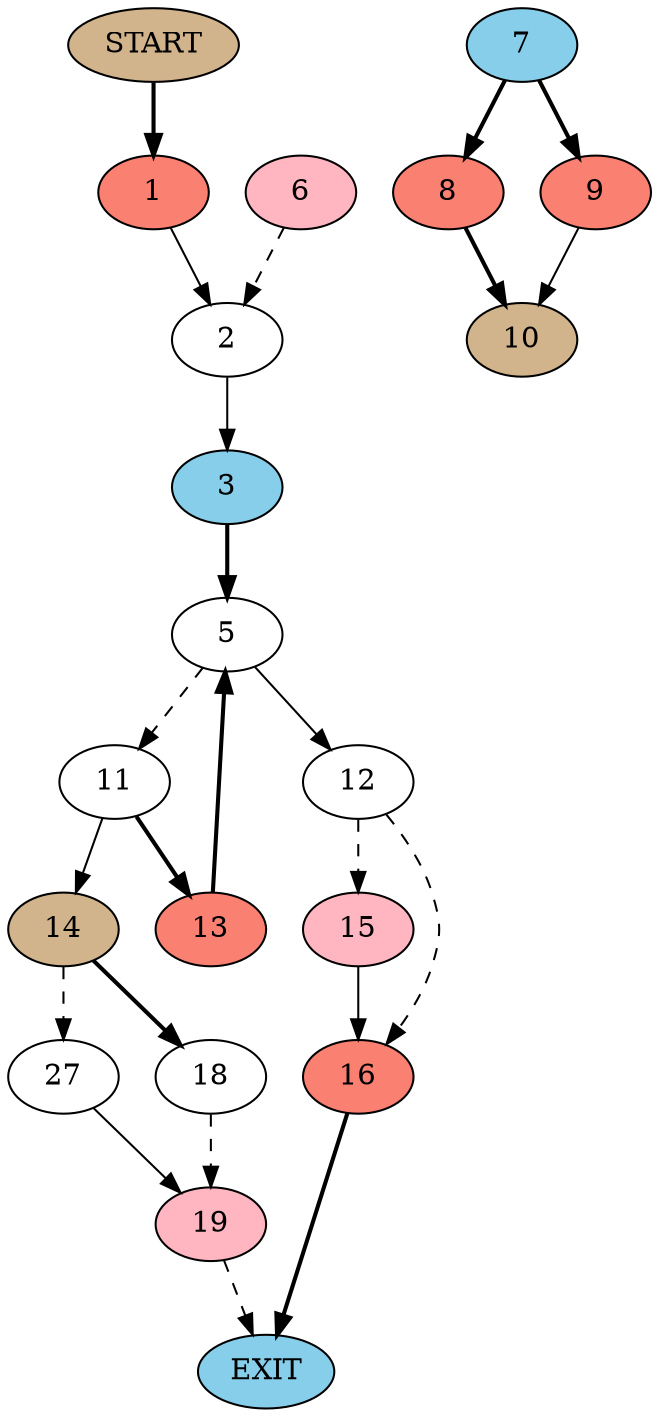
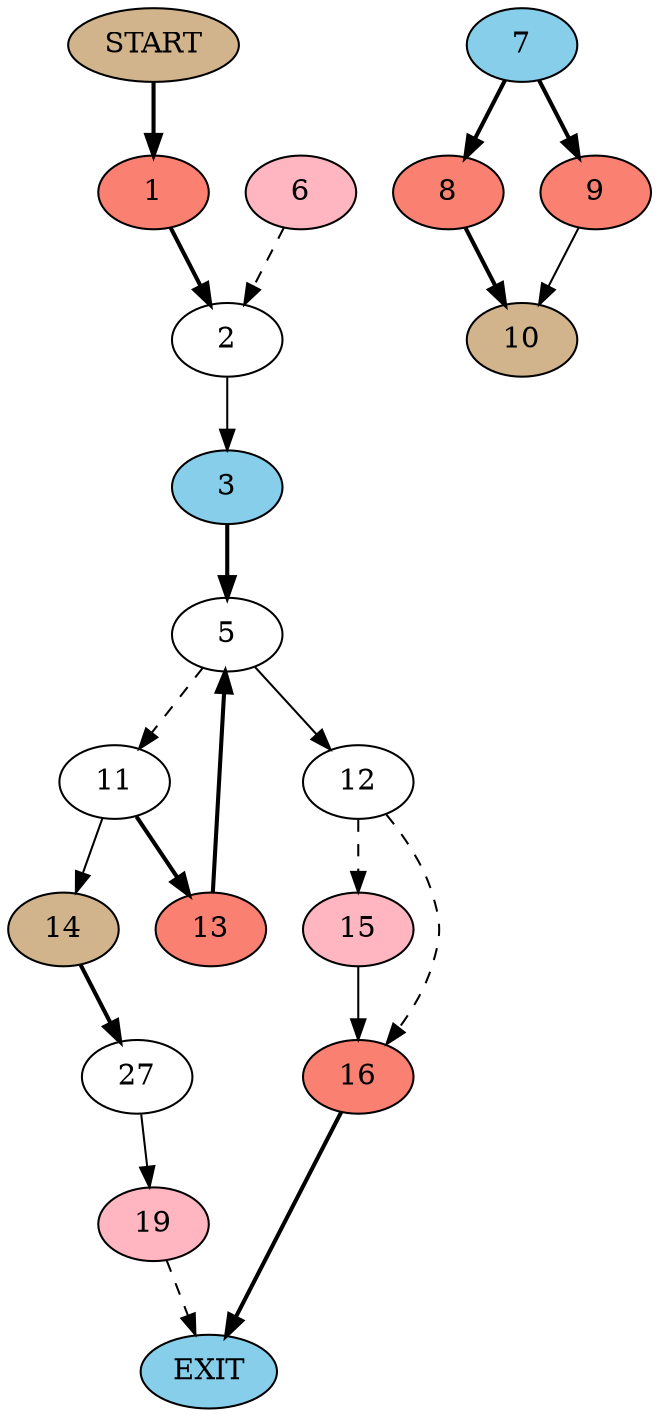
edge "1" -> "2": style solid -> bold
edge "14" -> "27": style dashed -> bold
node "18": removed
